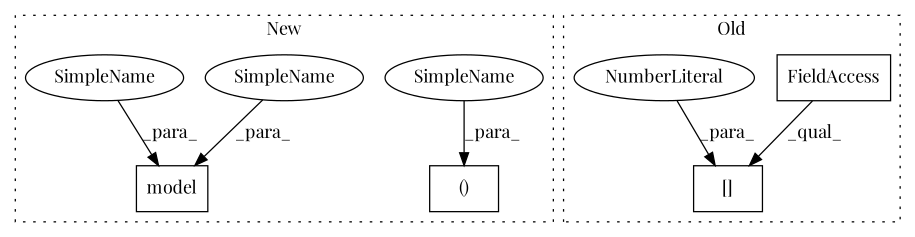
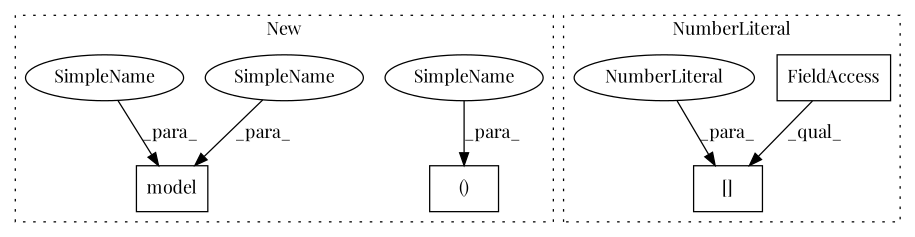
cluster "Old": label "Old" -> "NumberLiteral"
